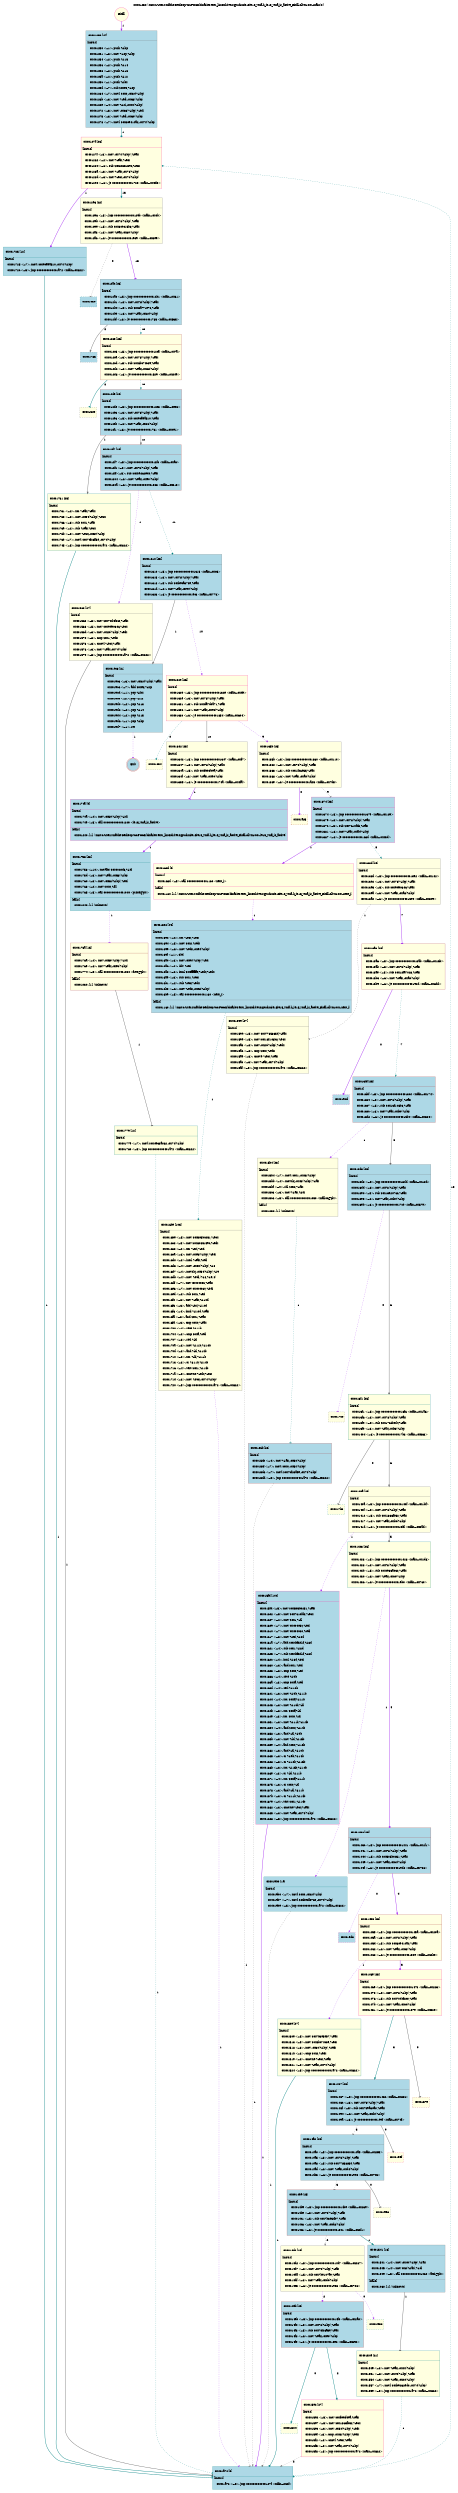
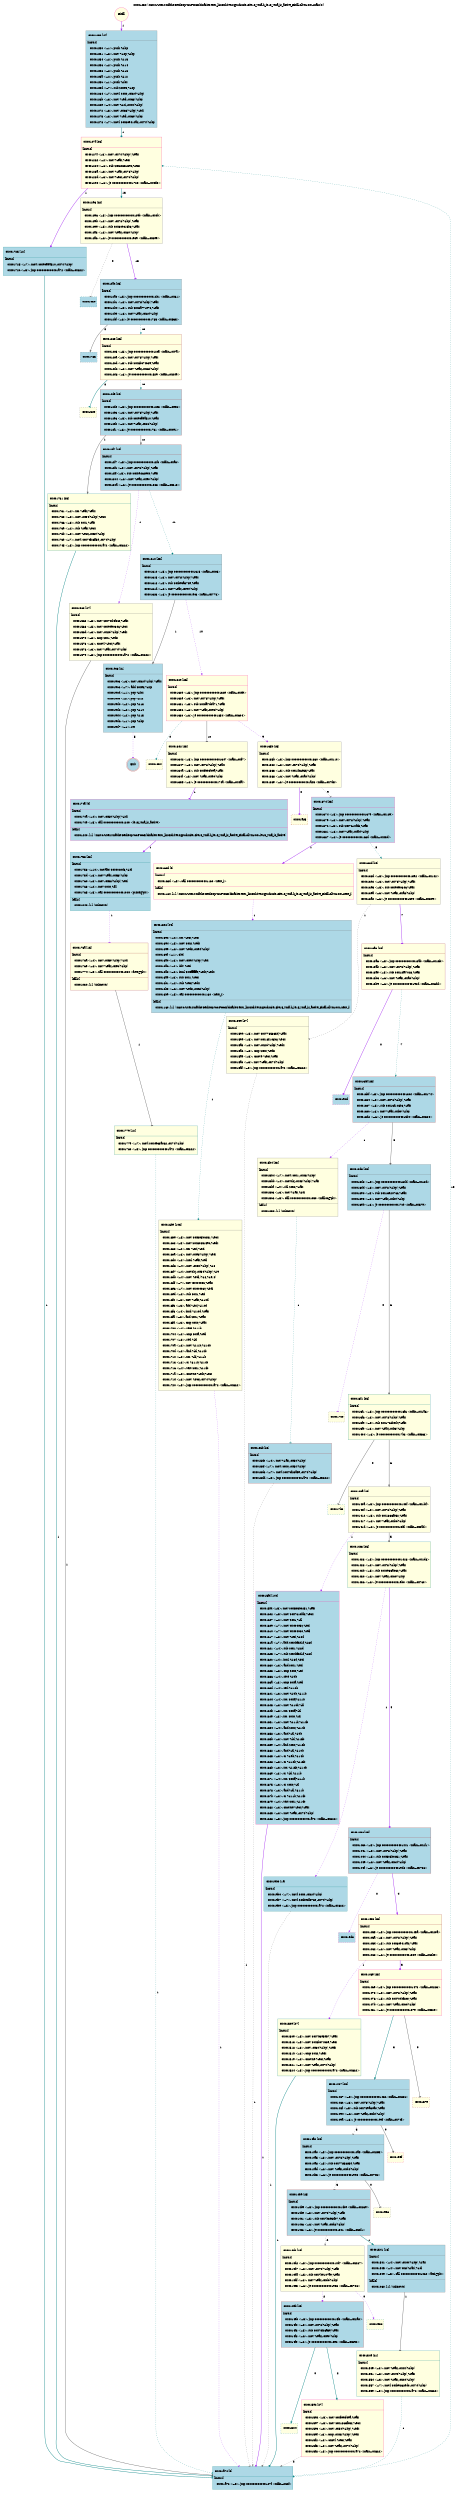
edge "0x4019c3 [21]" -> "Exit": label " 1" -> " 5"
